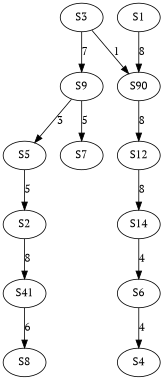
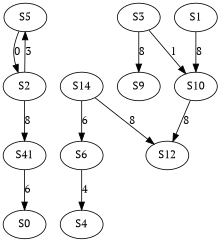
edge "S3" -> "S9": label "7" -> "8"
node "S90": label "S90" -> "S10"
edge "S9" -> "S5": now "S2" -> "S5"
node "S7": removed
edge "S12" -> "S14": reversed
edge "S5" -> "S2": label "5" -> "0"
edge "S14" -> "S6": label "4" -> "6"
node "S8": label "S8" -> "S0"
